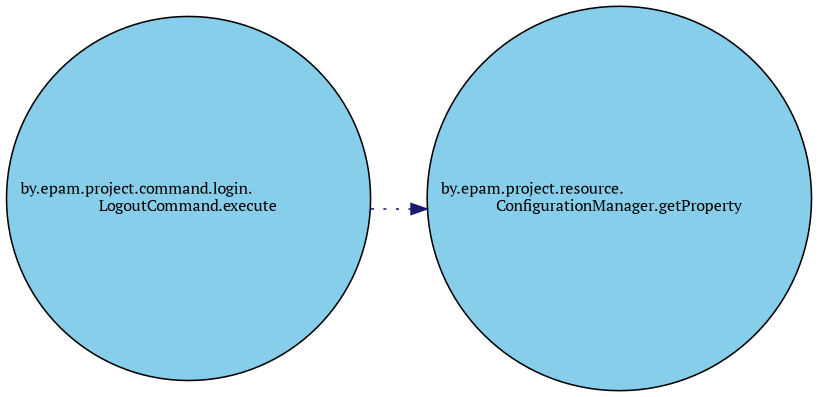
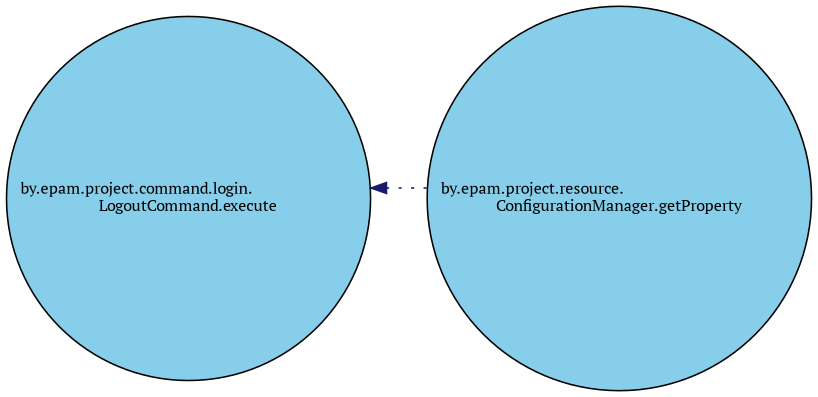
edge "by.epam.project.command.login. LogoutCommand.execute" -> "by.epam.project.resource. ConfigurationManager.getProperty": reversed
